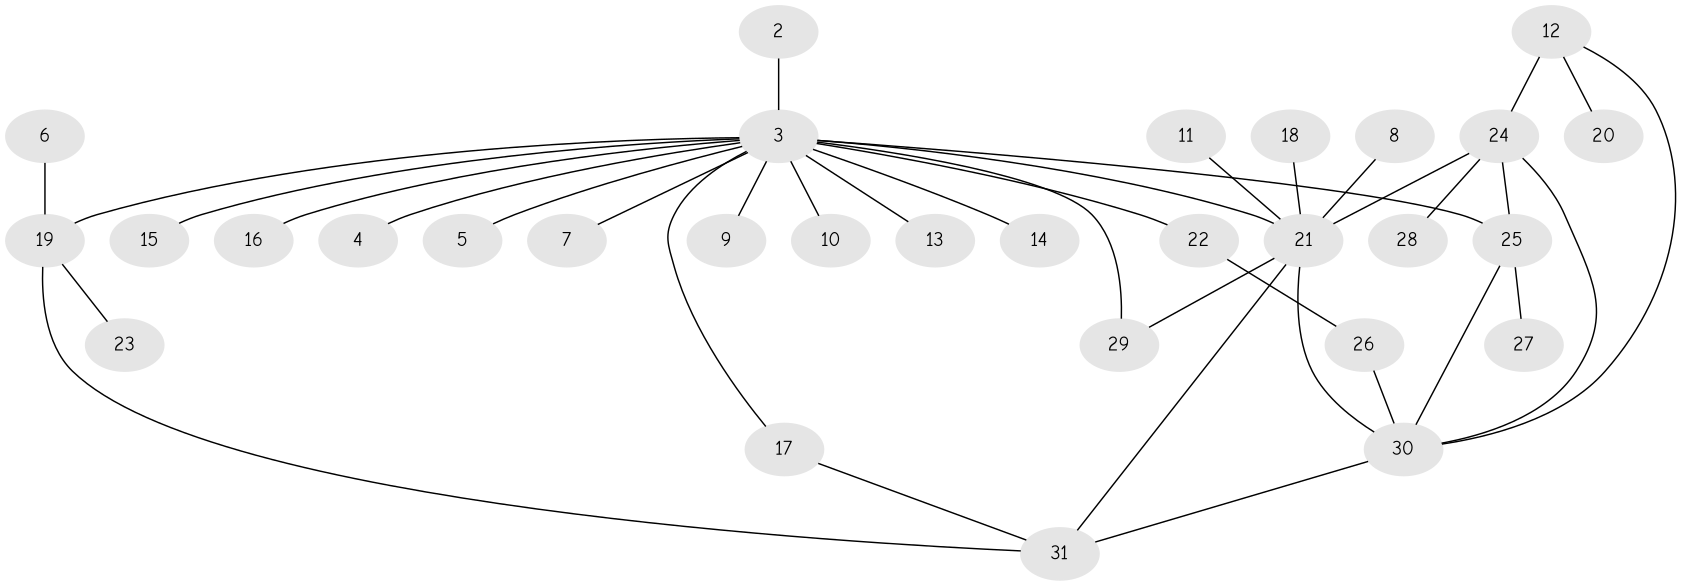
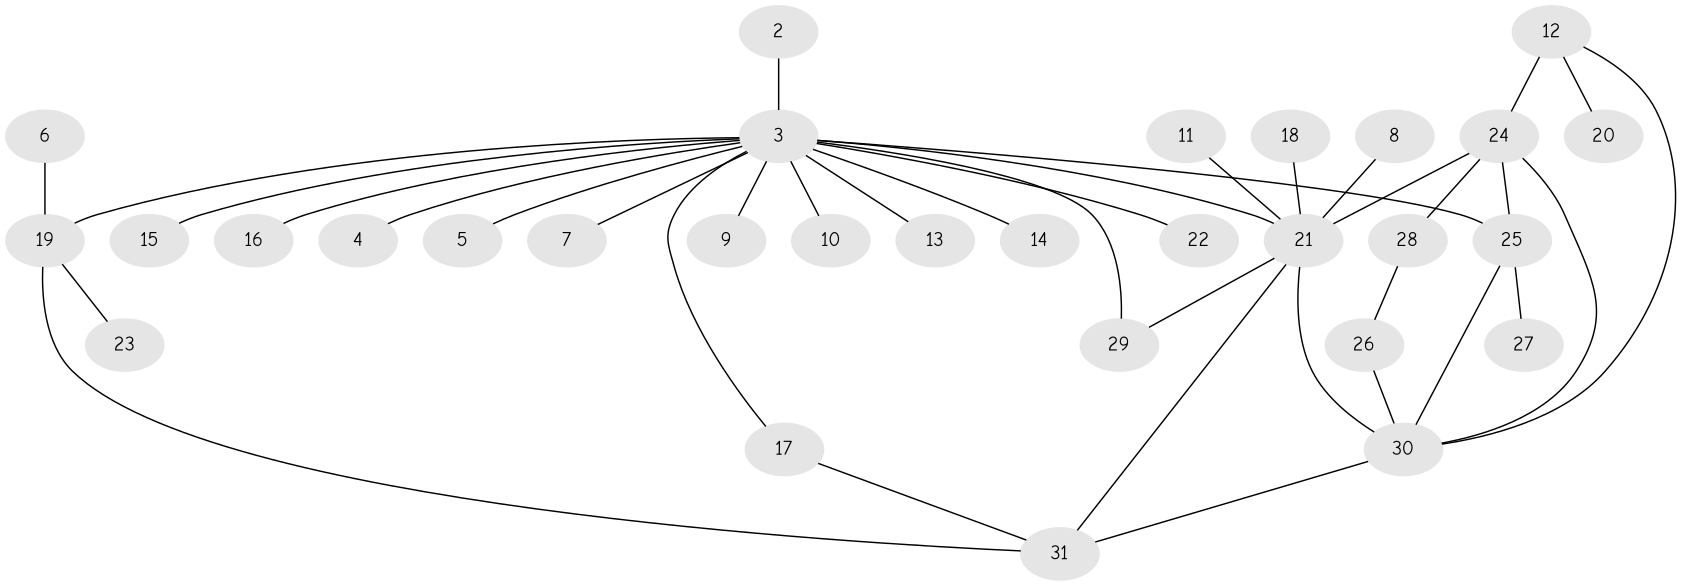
edge "22" -- "26": now "28" -- "26"
